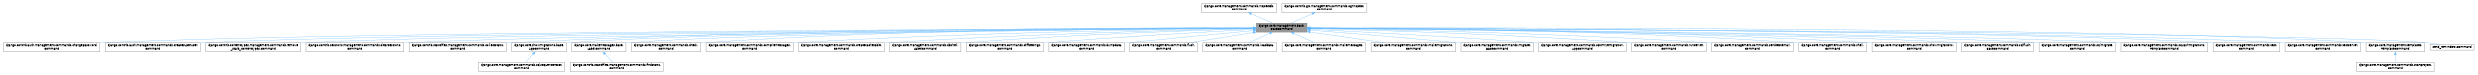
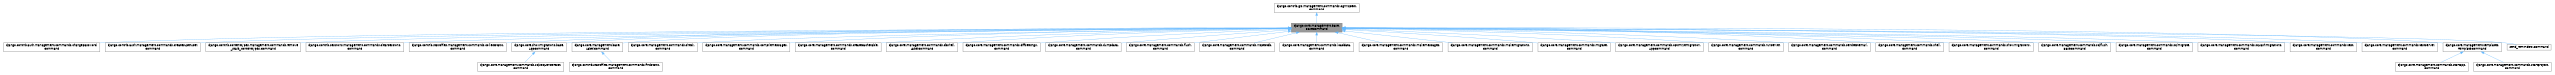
edge "django.core.management.base. BaseCommand" -> "django.core.management.commands.inspectdb. Command": reversed
node "django.core.makemessages.base. LabelCommand": label "django.core.makemessages.base. LabelCommand" -> "django.core.management.base. LabelCommand"
node "django.core.management.commands.migrate. BaseCommand": label "django.core.management.commands.migrate. BaseCommand" -> "django.core.management.commands.migrate. Command"
node "django.core.management.commands.squashmigrations. TemplateCommand": label "django.core.management.commands.squashmigrations. TemplateCommand" -> "django.core.management.commands.squashmigrations. Command"
node "django.core.management.commands.startapp. Command": added
